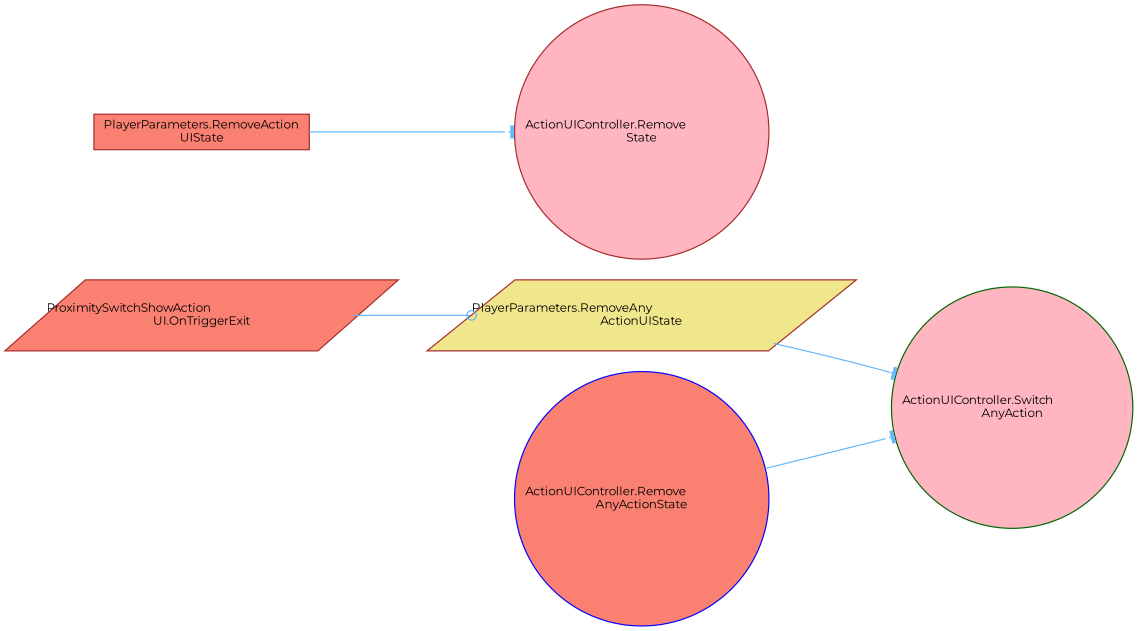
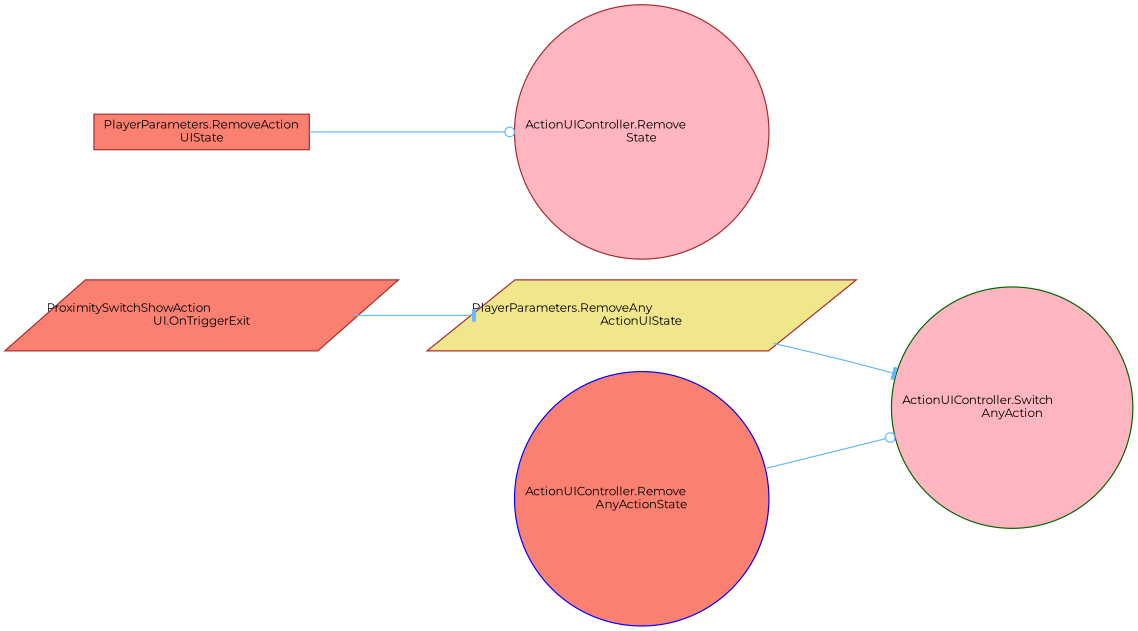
edge "PlayerParameters.RemoveAction UIState" -> "ActionUIController.Remove State": arrowhead tee -> odot
edge "ProximitySwitchShowAction UI.OnTriggerExit" -> "PlayerParameters.RemoveAny ActionUIState": arrowhead odot -> tee
edge "ActionUIController.Remove AnyActionState" -> "ActionUIController.Switch AnyAction": arrowhead tee -> odot
